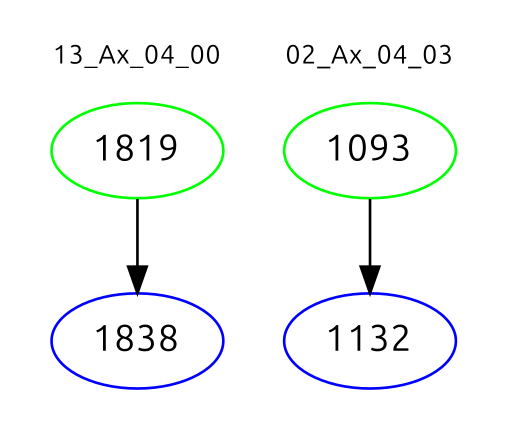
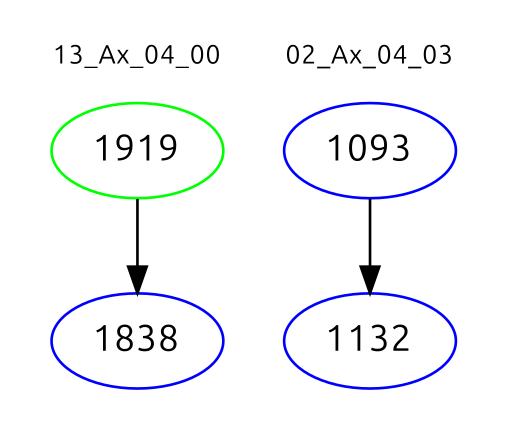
node "1819": label "1819" -> "1919"
node "1093": color green -> blue
